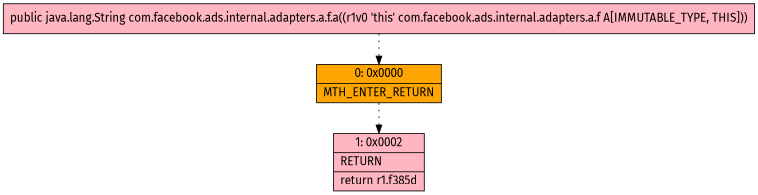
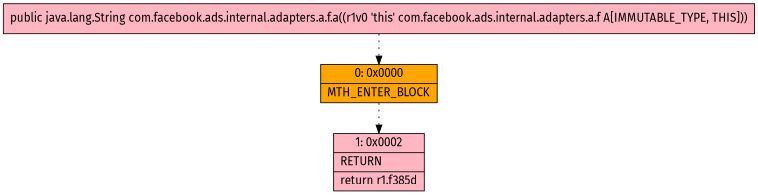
node "0: 0x0000": text "MTH_ENTER_RETURN" -> "MTH_ENTER_BLOCK"
